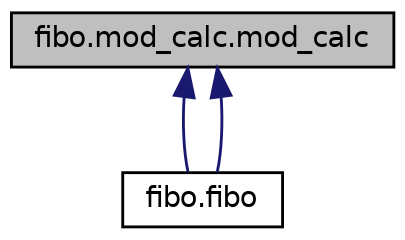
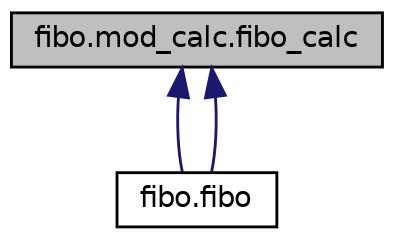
node "fibo.mod_calc.mod_calc": label "fibo.mod_calc.mod_calc" -> "fibo.mod_calc.fibo_calc"
